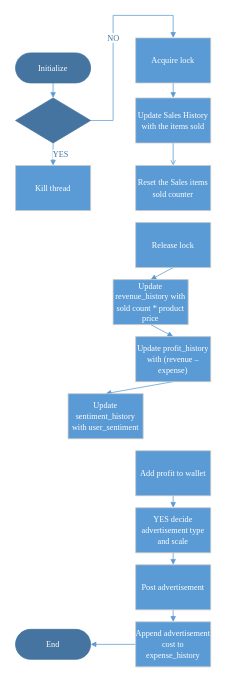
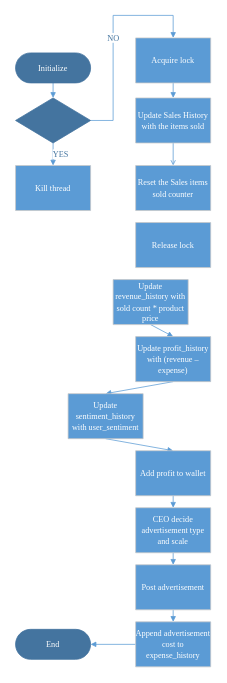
edge "Release lock" -> "Update revenue_history with sold count * product price": removed
edge "Update sentiment_history with user_sentiment" -> "Add profit to wallet": added
node "YES decide advertisement type and scale": label "YES decide advertisement type and scale" -> "CEO decide advertisement type and scale"
